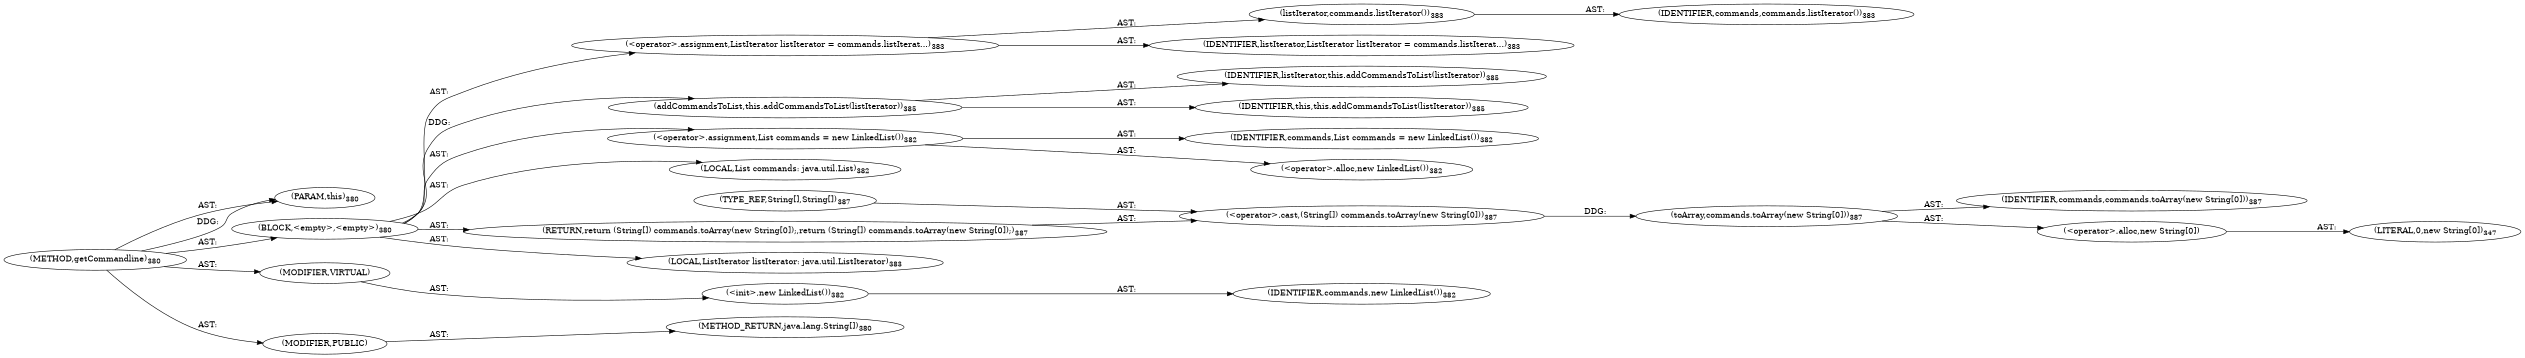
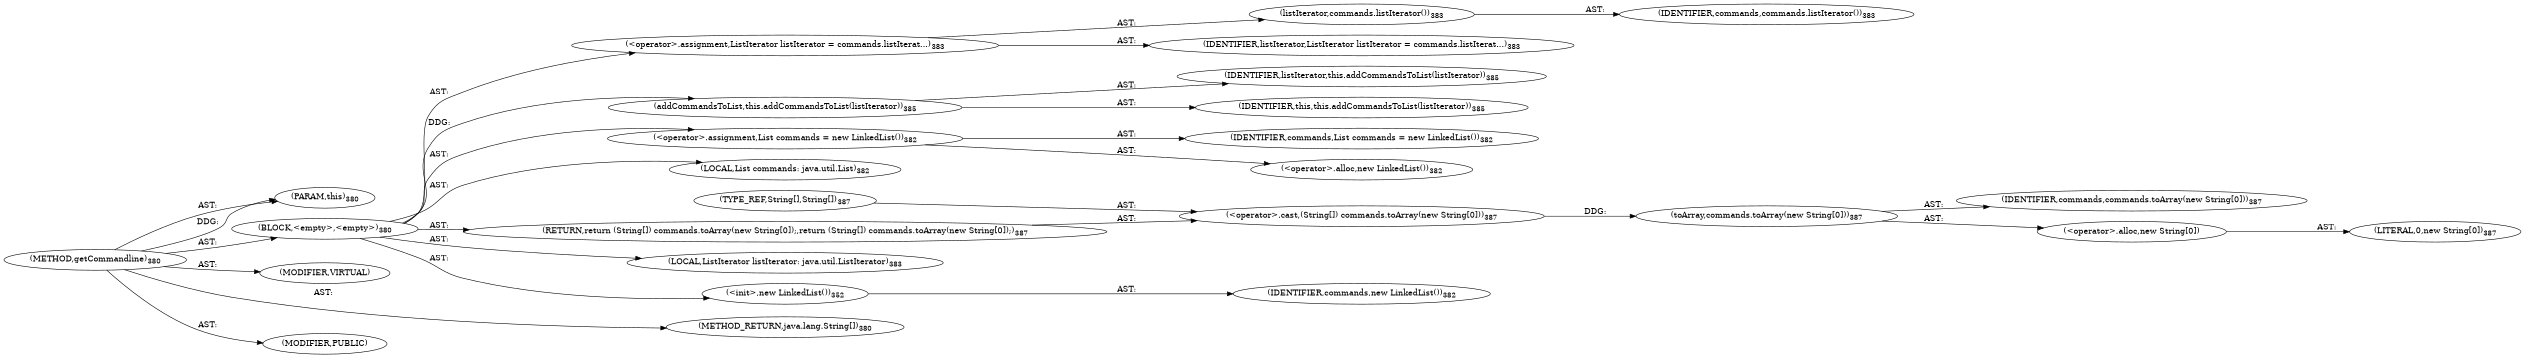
node "(LITERAL,0,new String[0])": text "347" -> "387"
node "(<init>,new LinkedList())": text "382" -> "352"
edge "(MODIFIER,VIRTUAL)" -> "(<init>,new LinkedList())": now "(BLOCK,<empty>,<empty>)" -> "(<init>,new LinkedList())"
edge "(MODIFIER,PUBLIC)" -> "(METHOD_RETURN,java.lang.String[])": now "(METHOD,getCommandline)" -> "(METHOD_RETURN,java.lang.String[])"
